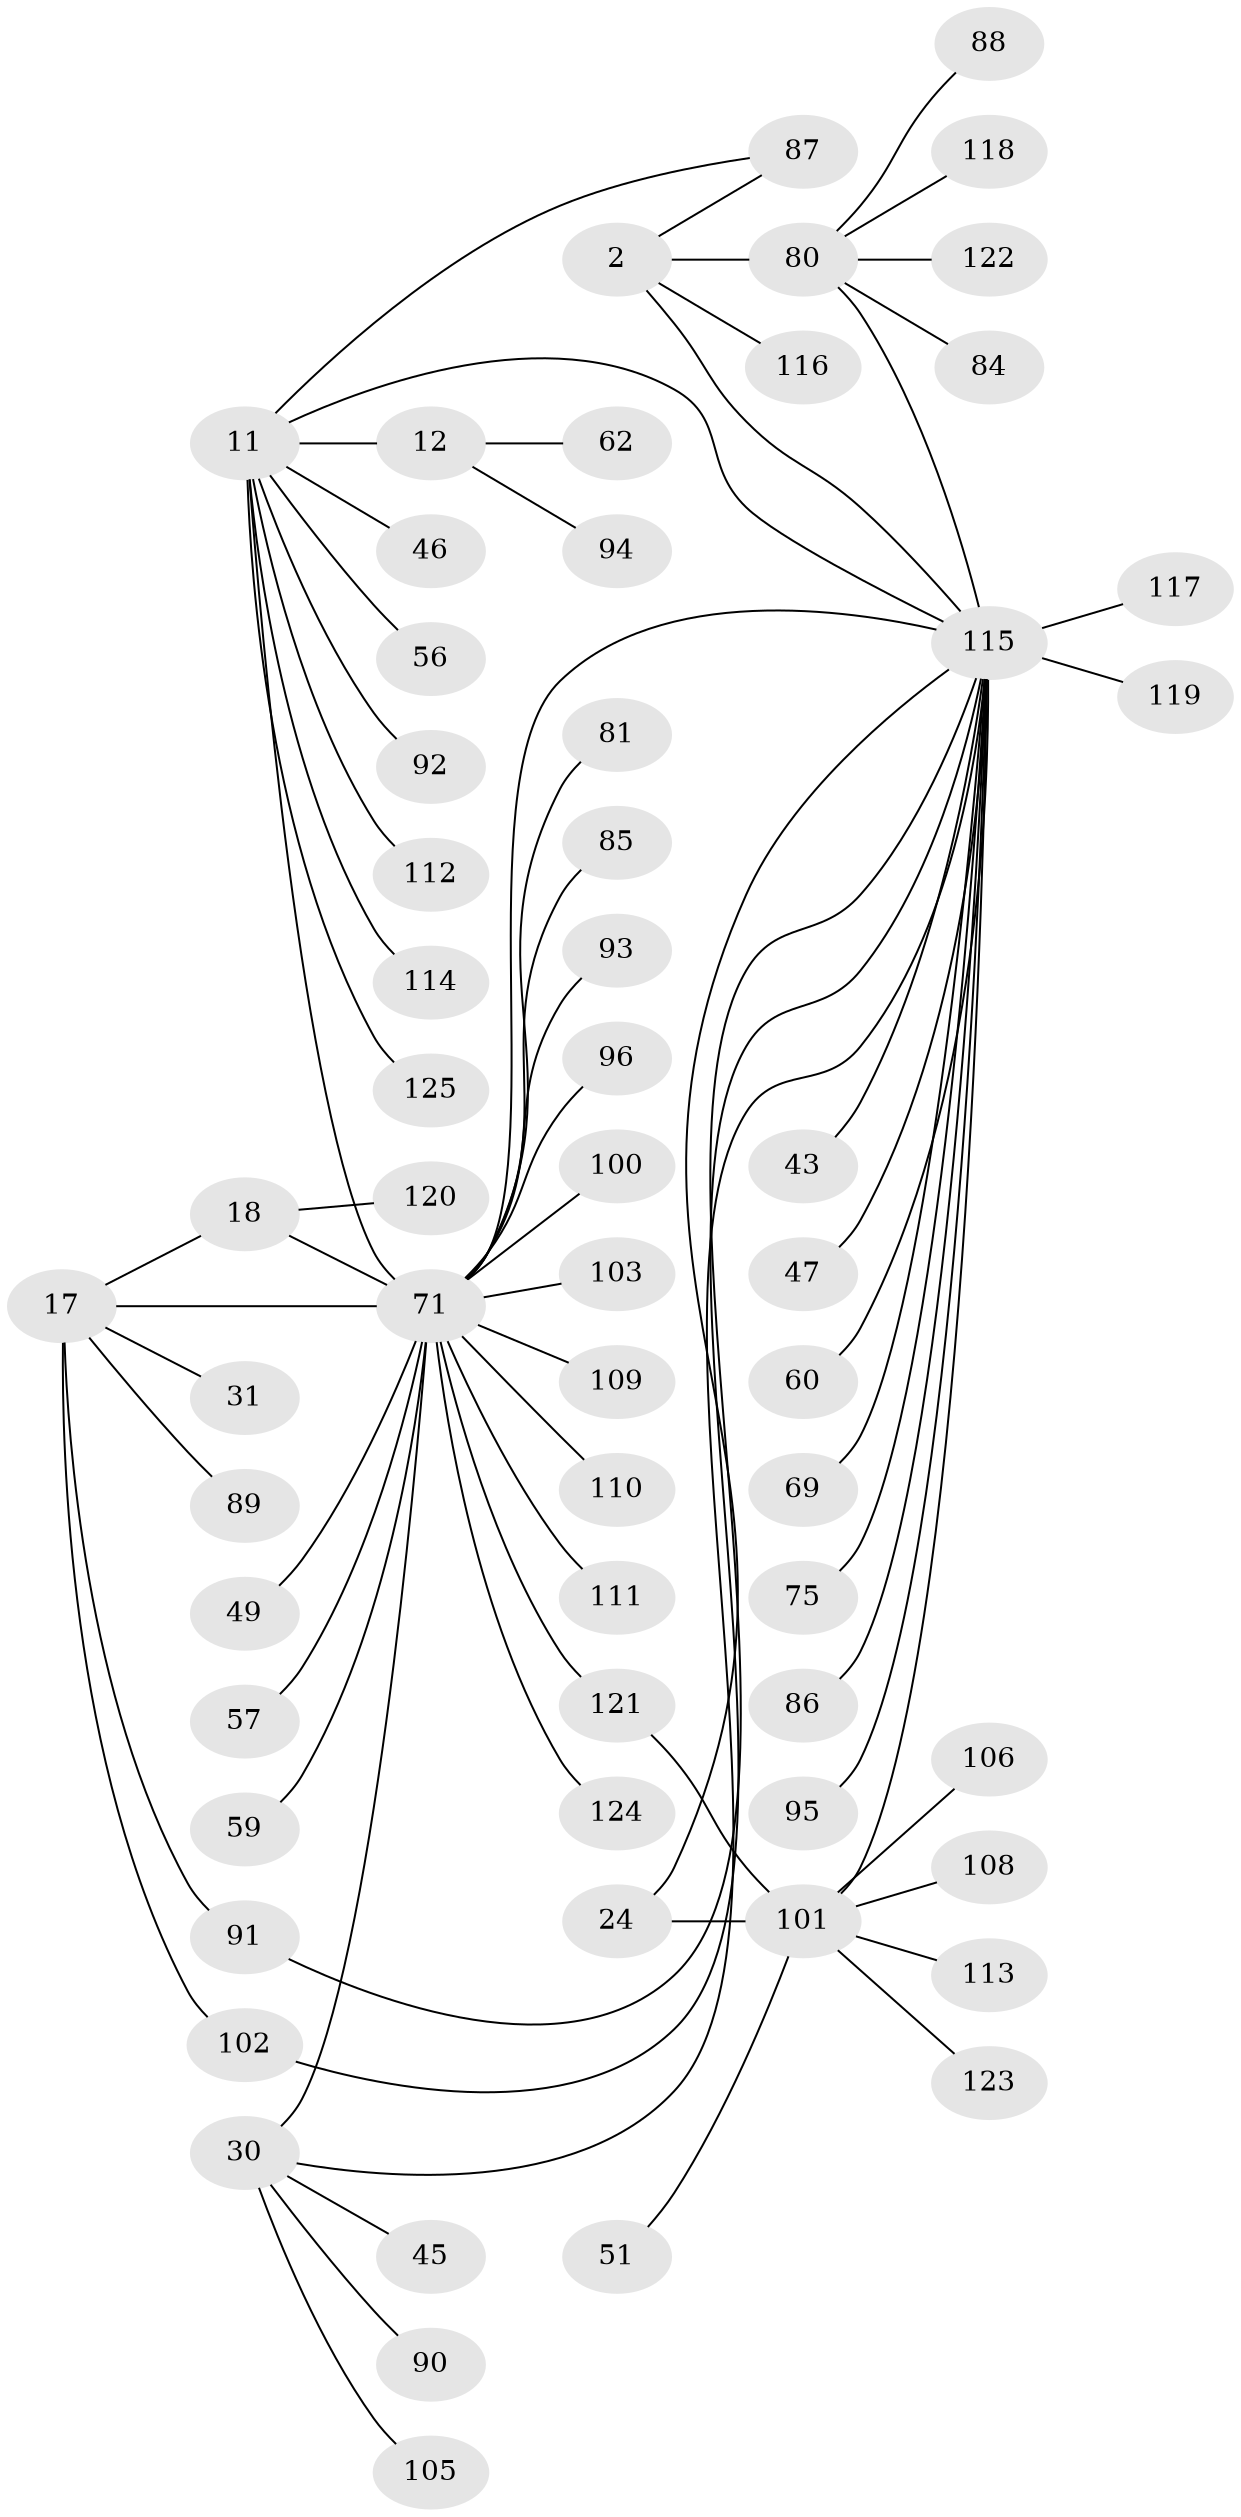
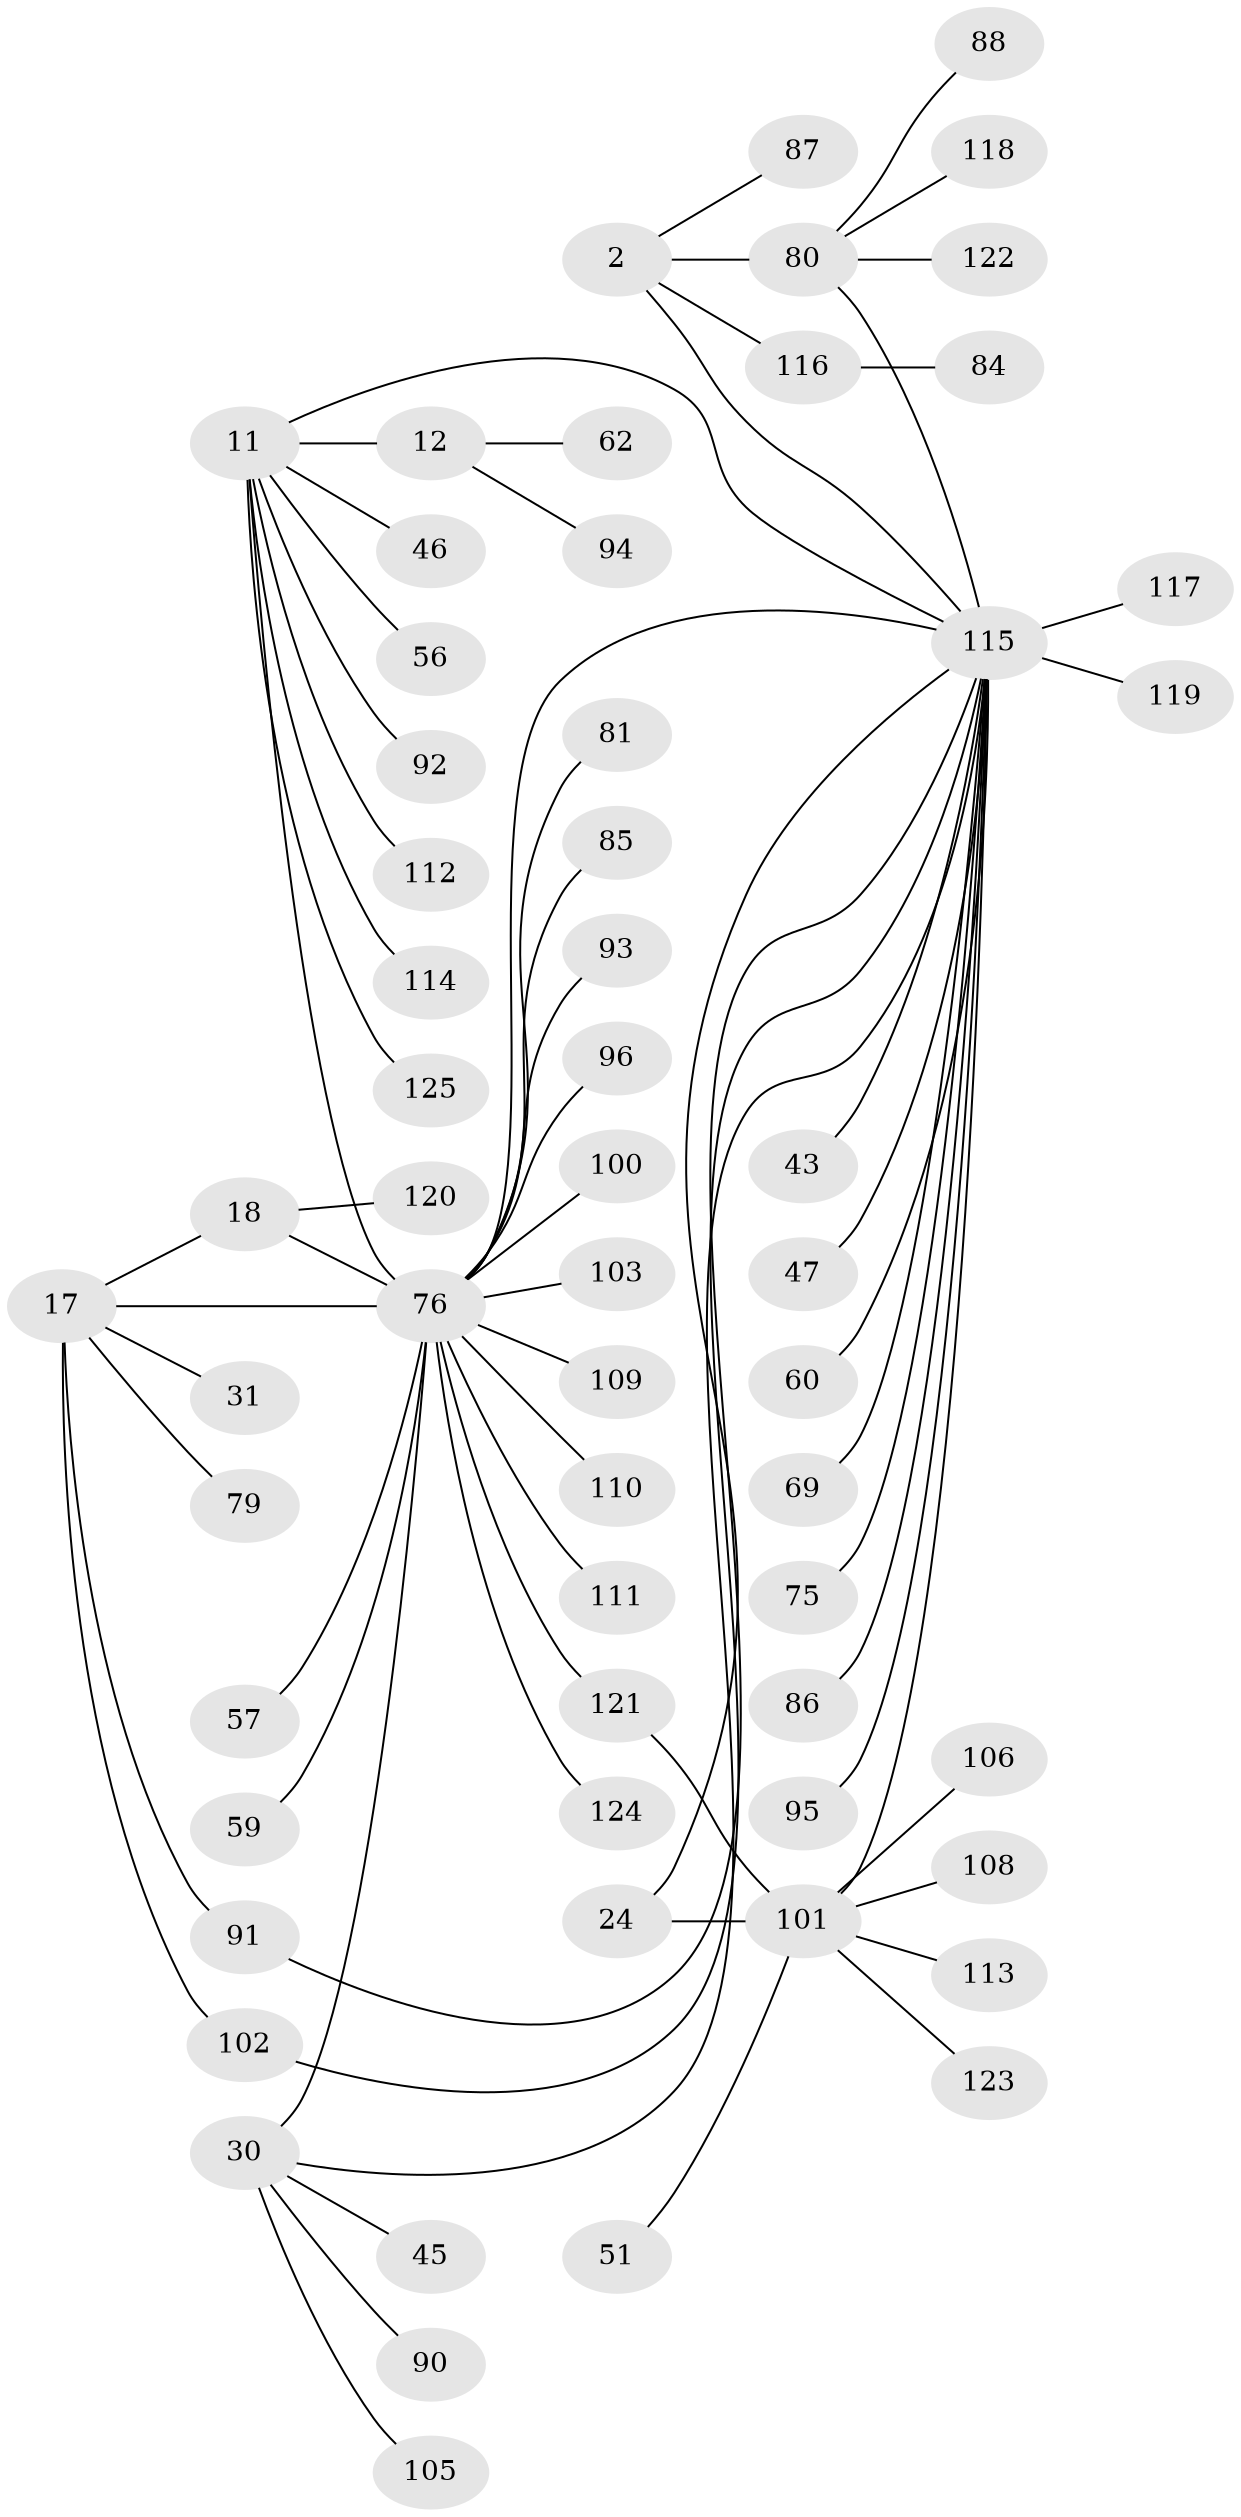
edge "87" -- "11": removed
edge "80" -- "84": now "116" -- "84"
node "71": label "71" -> "76"
node "89": label "89" -> "79"
node "49": removed
